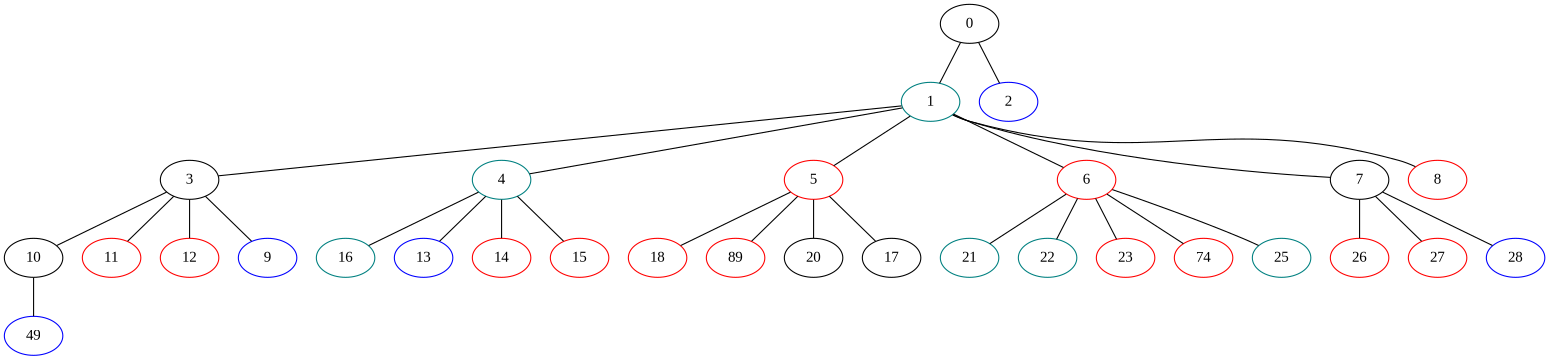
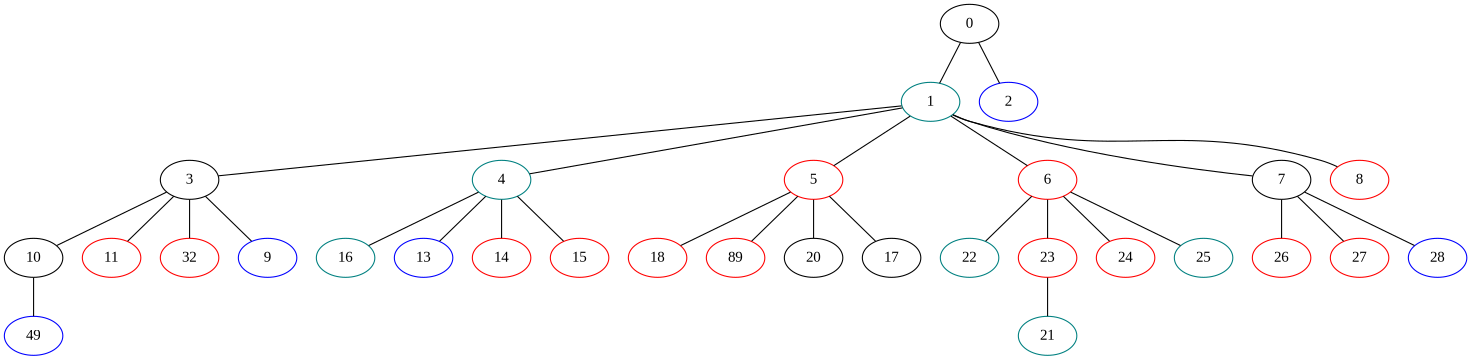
edge "6" -- "21": now "23" -- "21"
node "12": label "12" -> "32"
node "74": label "74" -> "24"
